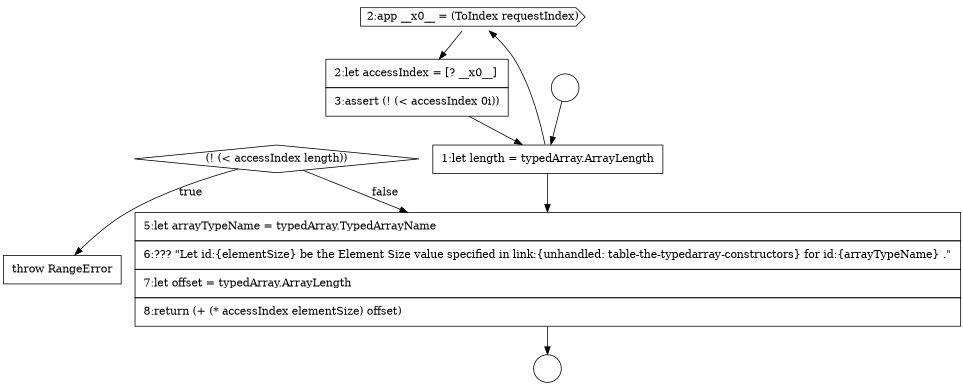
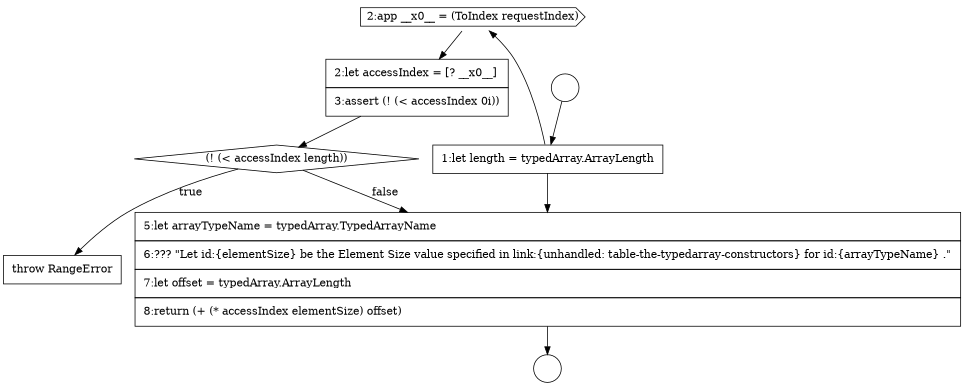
edge "2:let accessIndex = [? __x0__]" -> "1:let length = typedArray.ArrayLength": now "2:let accessIndex = [? __x0__]" -> "(! (< accessIndex length))"
